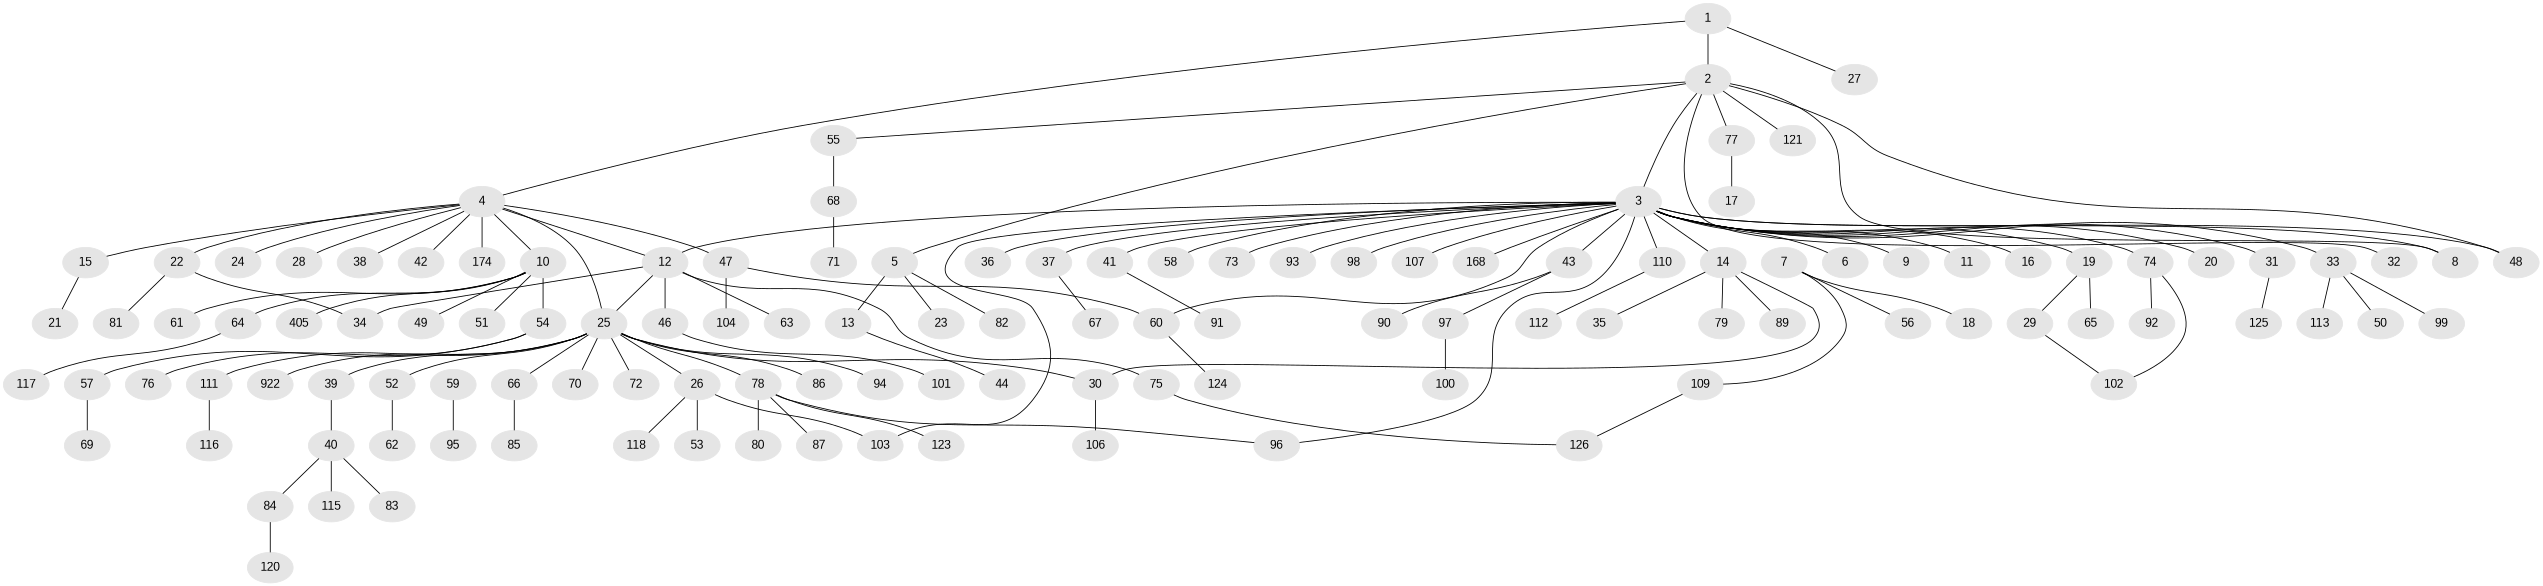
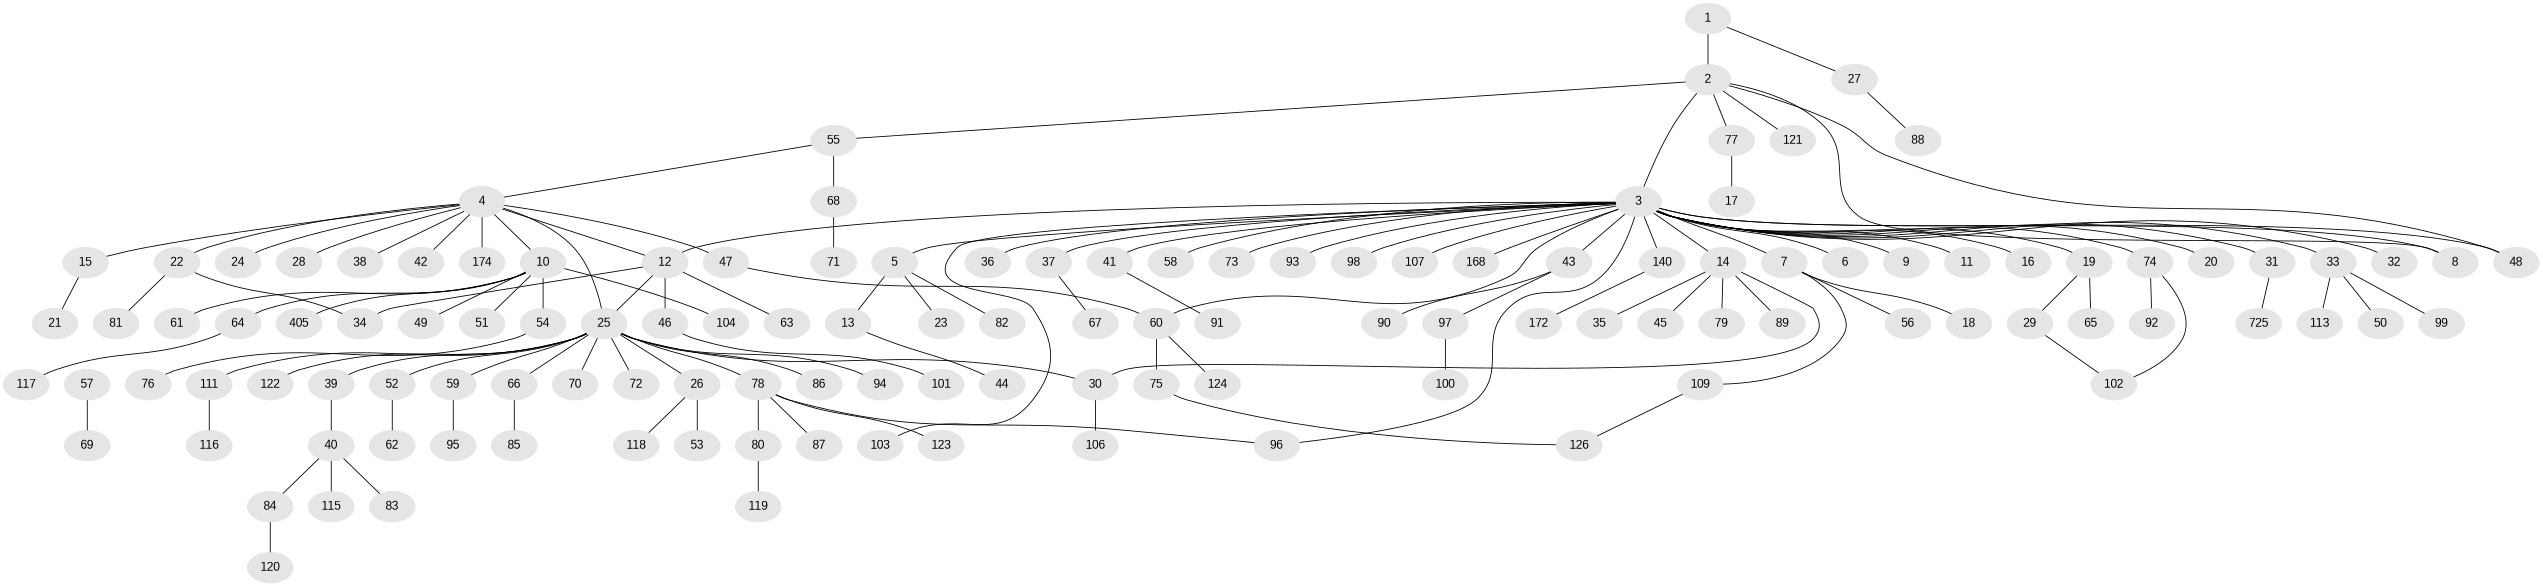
edge "1" -- "4": now "55" -- "4"
node "88": added
edge "2" -- "5": now "3" -- "5"
edge "3" -- "7": added
edge "2" -- "32": now "3" -- "32"
node "110": label "110" -> "140"
edge "47" -- "104": now "10" -- "104"
node "112": label "112" -> "172"
node "45": added
node "125": label "125" -> "725"
edge "12" -- "75": now "60" -- "75"
edge "54" -- "57": removed
edge "25" -- "59": added
node "922": label "922" -> "122"
edge "26" -- "103": removed
node "119": added
